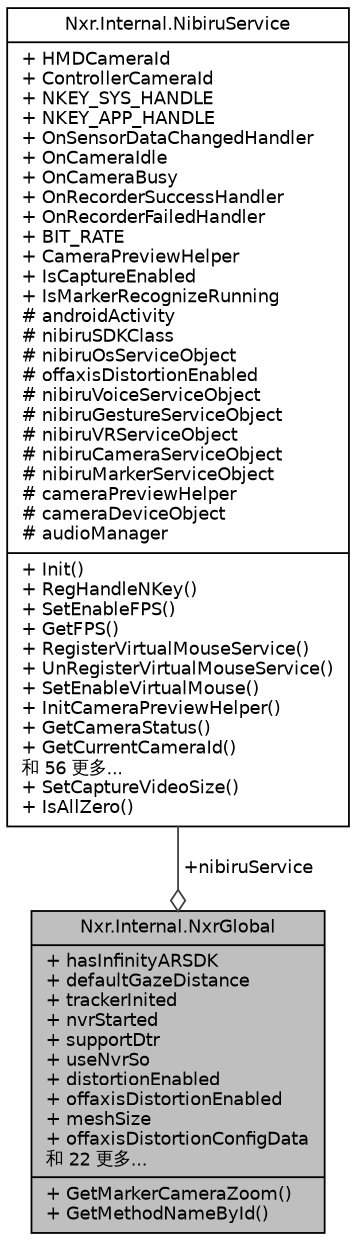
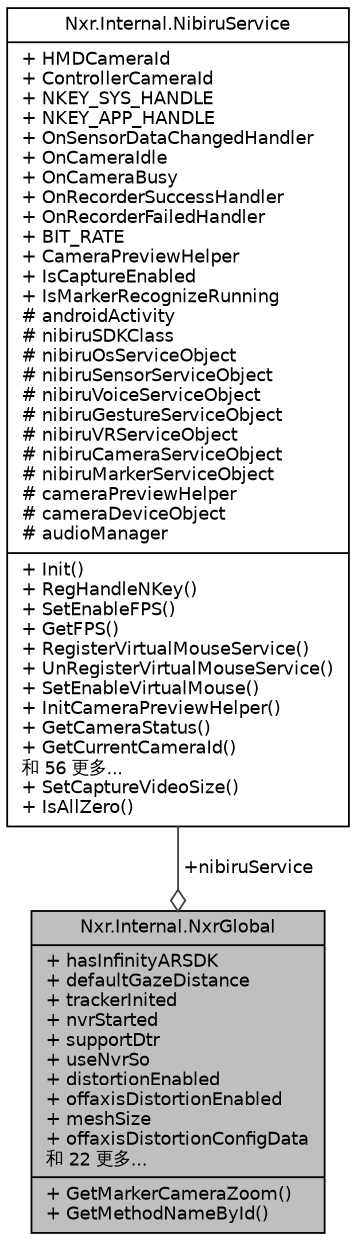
node "Nxr.Internal.NibiruService": text "# offaxisDistortionEnabled" -> "# nibiruSensorServiceObject"
